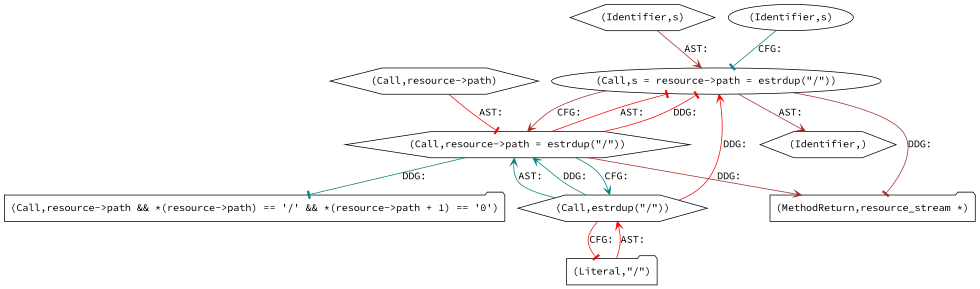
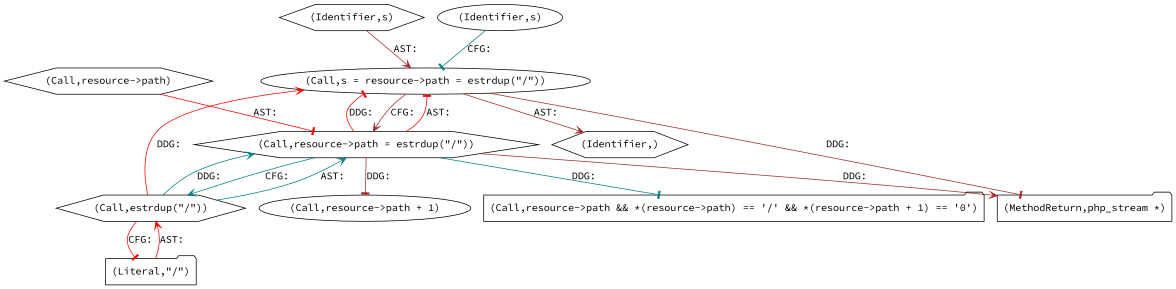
node "(Call,resource->path + 1)": added
node "(MethodReturn,resource_stream *)": label "(MethodReturn,resource_stream *)" -> "(MethodReturn,php_stream *)"
